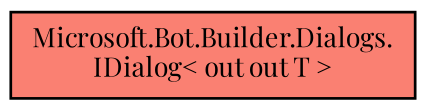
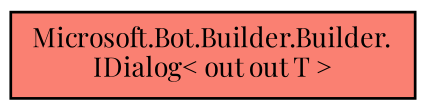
node "Microsoft.Bot.Builder.Dialogs. IDialog< out out T >": label "Microsoft.Bot.Builder.Dialogs. IDialog< out out T >" -> "Microsoft.Bot.Builder.Builder. IDialog< out out T >"
